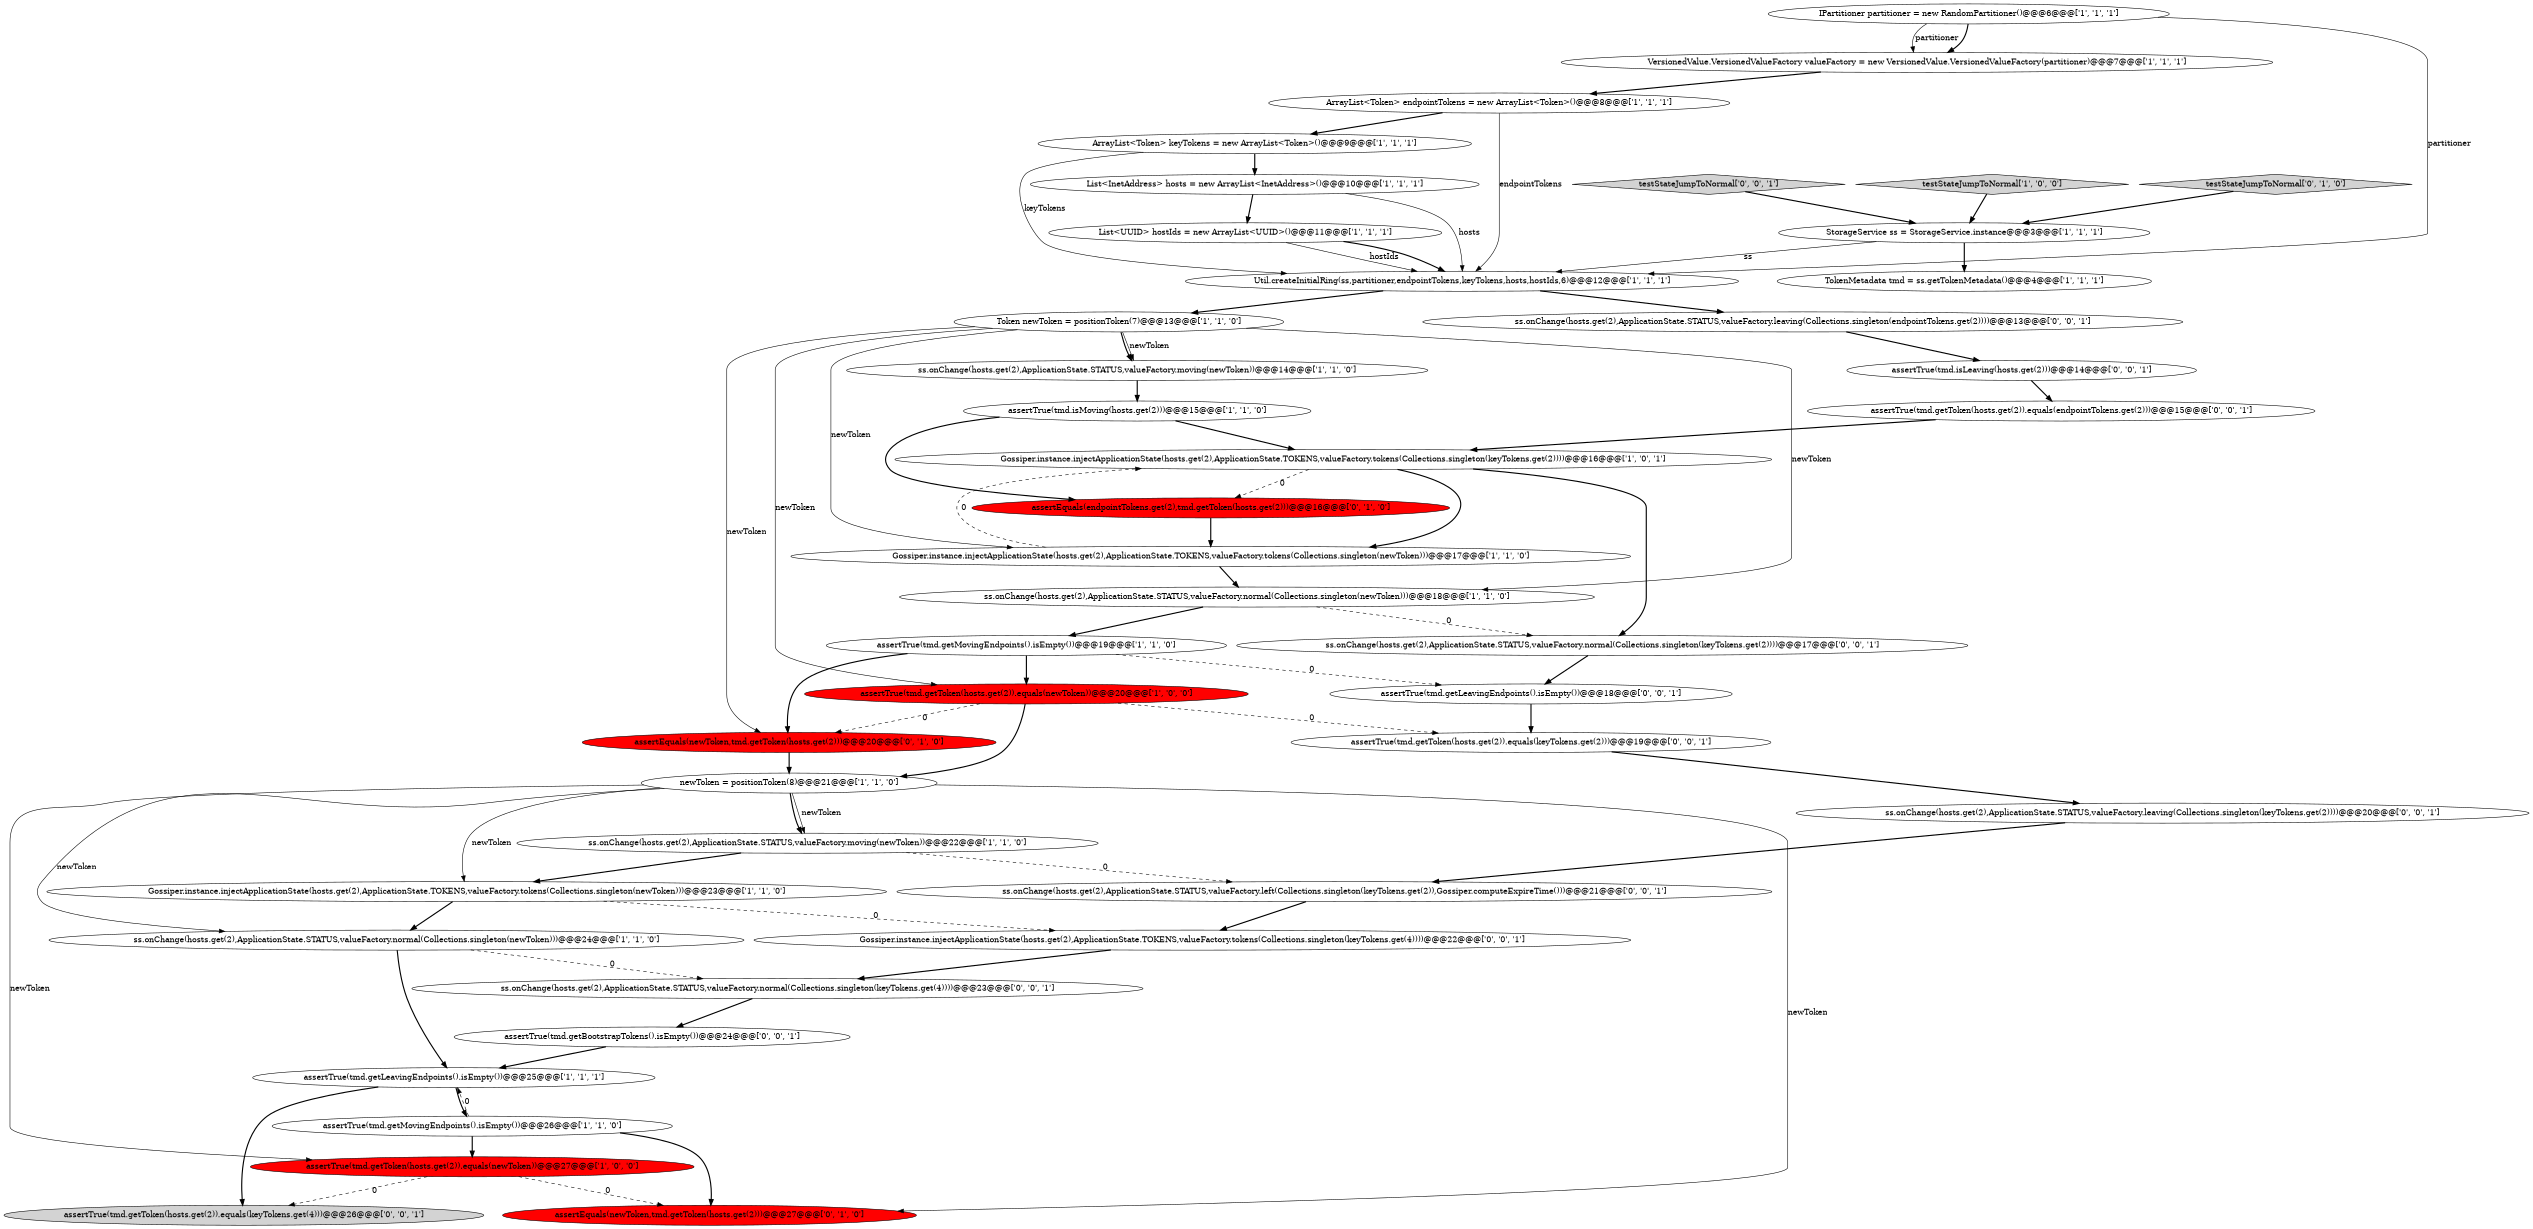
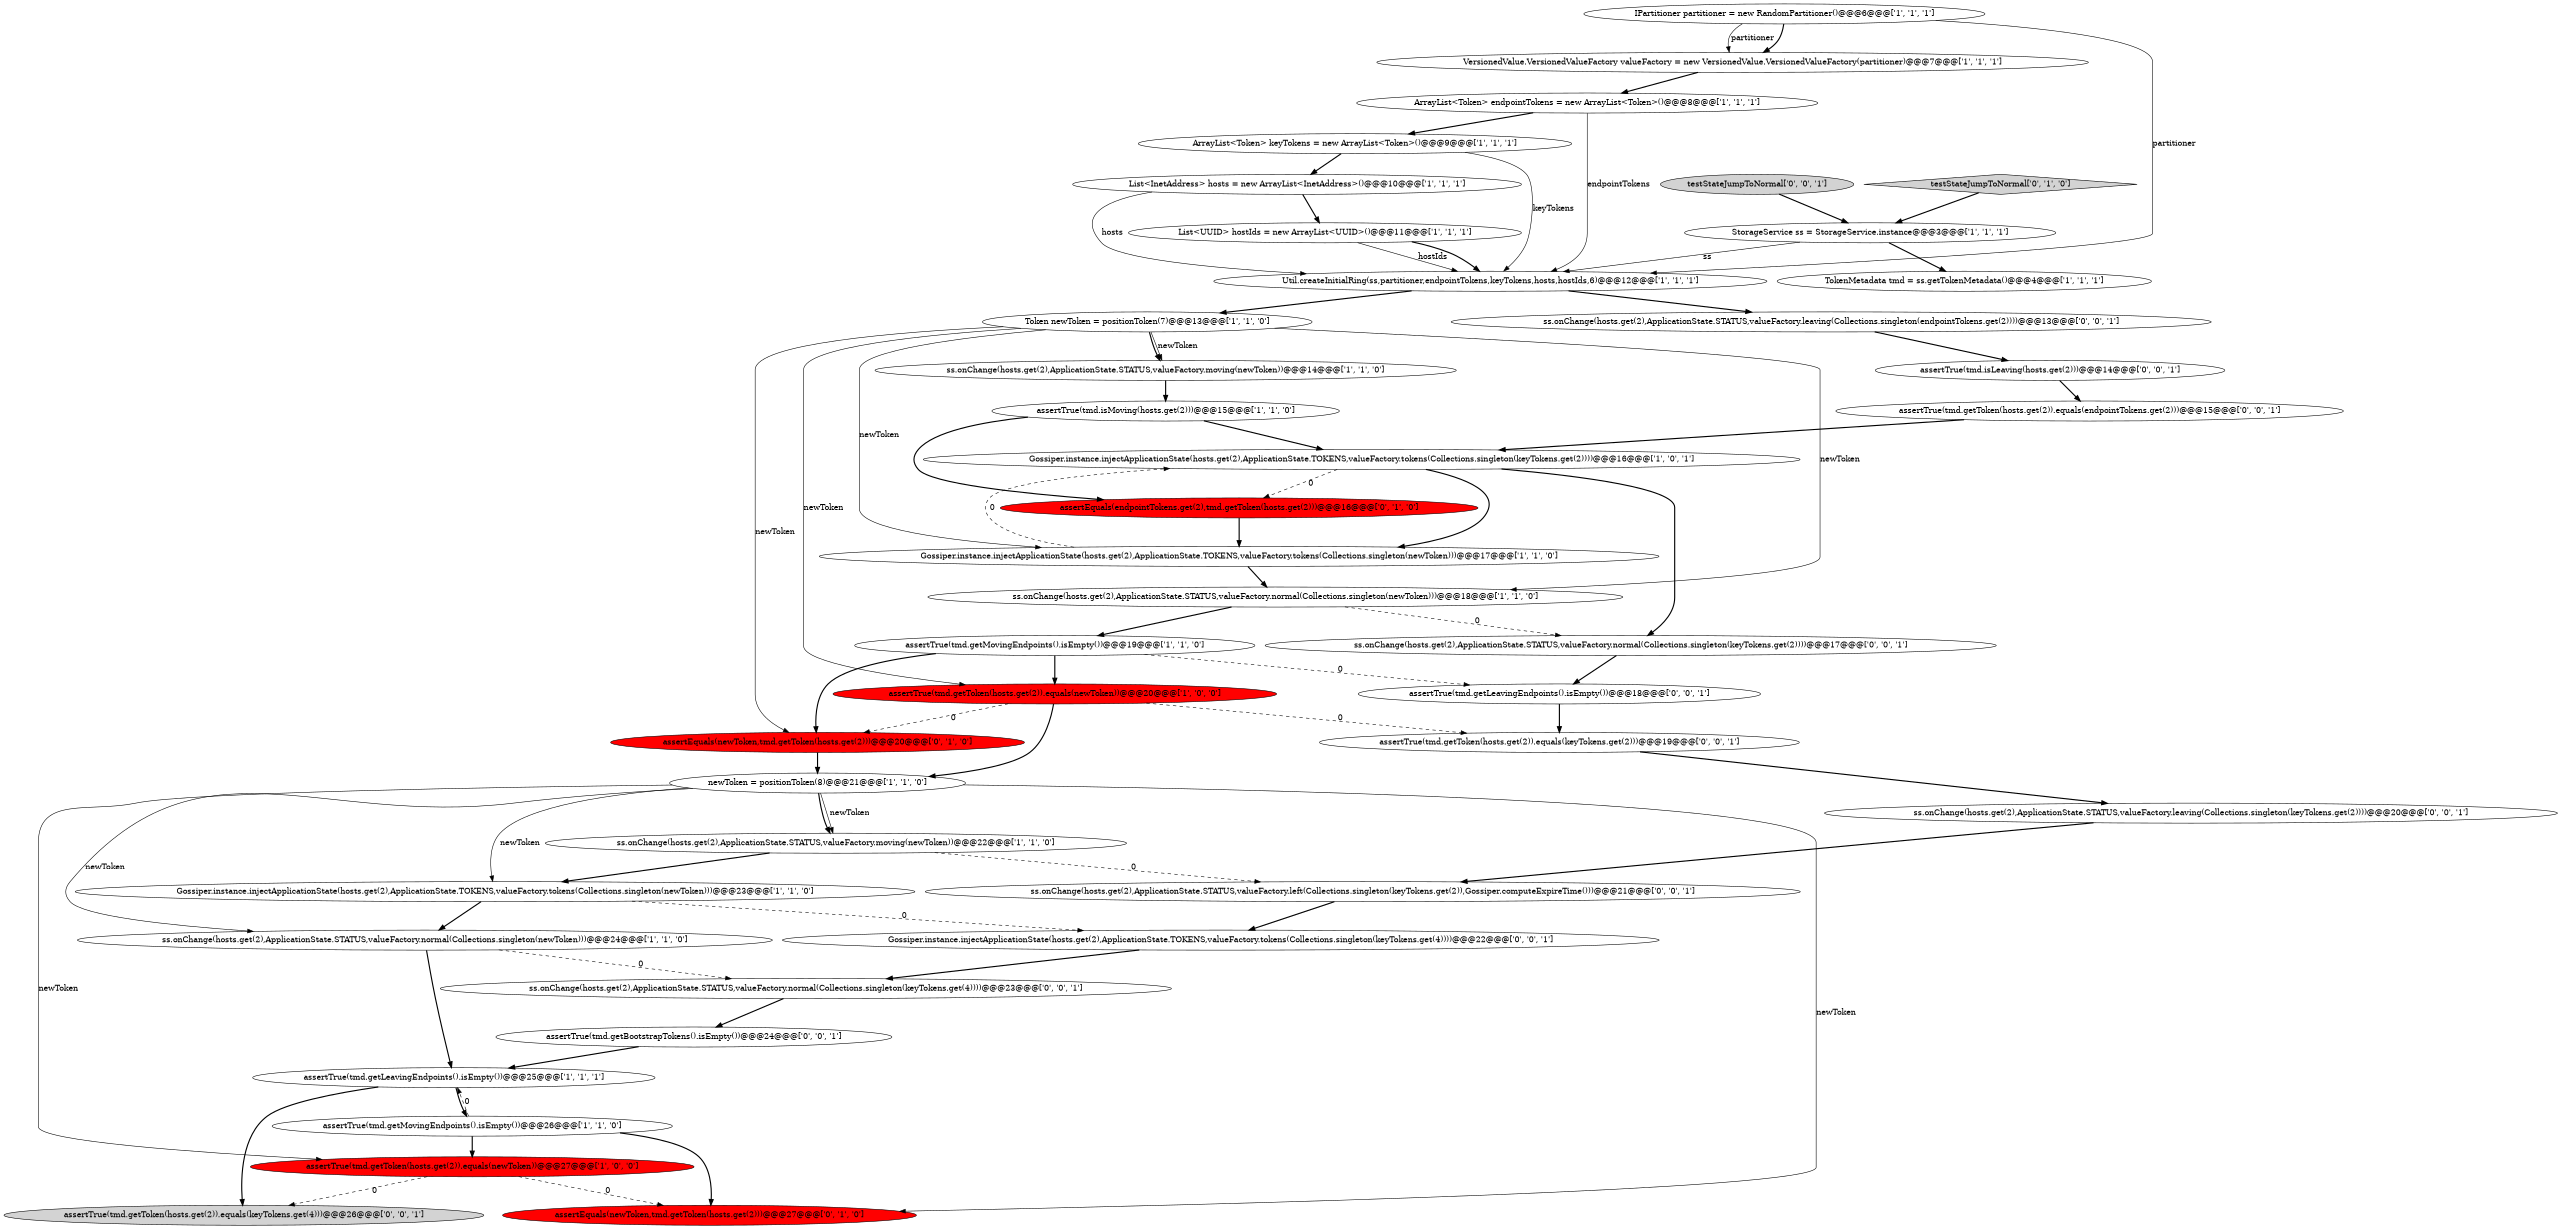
node "testStateJumpToNormal['0', '0', '1']": shape diamond -> ellipse
node "testStateJumpToNormal['1', '0', '0']": removed
